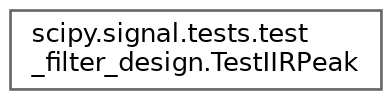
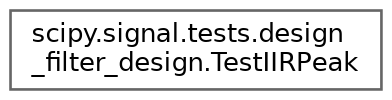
node "scipy.signal.tests.test _filter_design.TestIIRPeak": label "scipy.signal.tests.test _filter_design.TestIIRPeak" -> "scipy.signal.tests.design _filter_design.TestIIRPeak"
